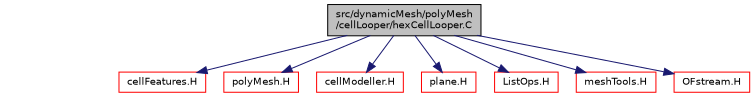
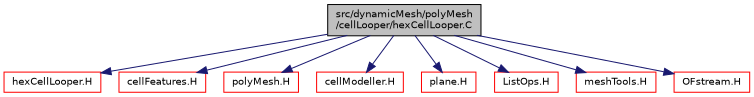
node "hexCellLooper.H": added
